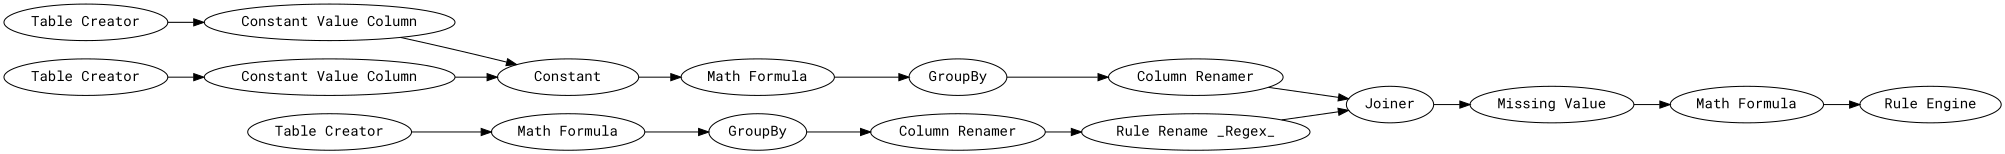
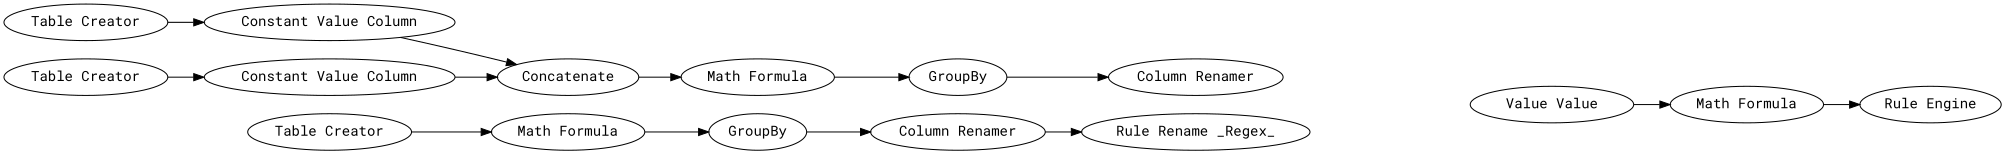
node "Constant": label "Constant" -> "Concatenate"
node "Joiner": removed
node "Missing Value": label "Missing Value" -> "Value Value"
